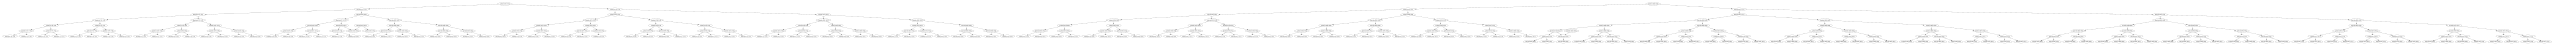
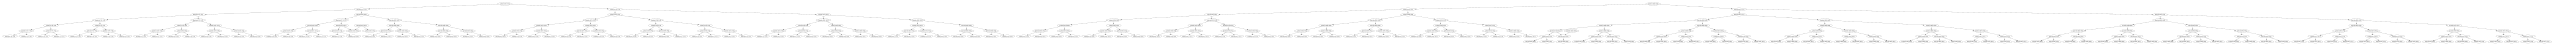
node "Node{data=[4736, 4736]}": added
